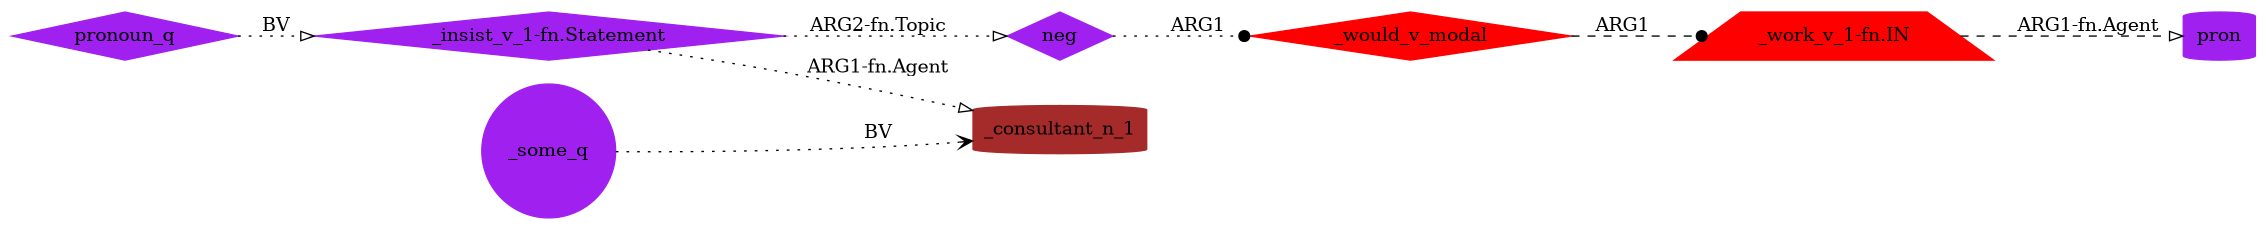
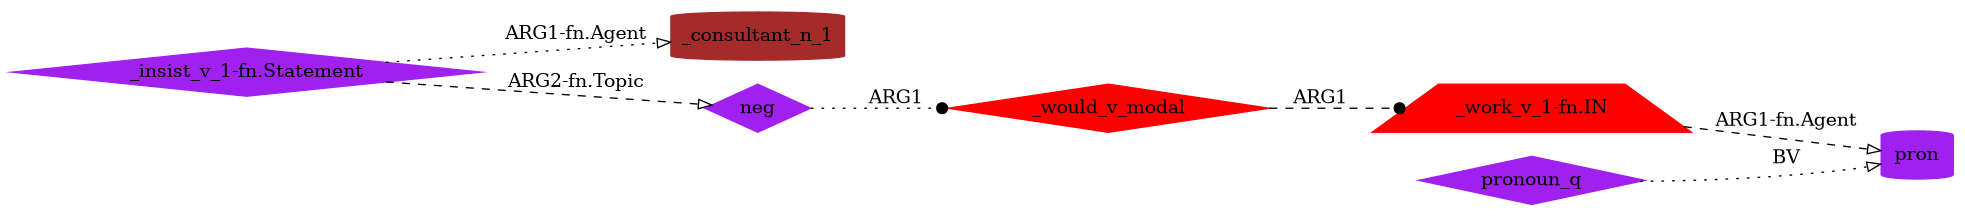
edge "pronoun_q" -> "_insist_v_1-fn.Statement": now "pronoun_q" -> "pron"
edge "_insist_v_1-fn.Statement" -> "neg": style dotted -> dashed
node "_some_q": removed
